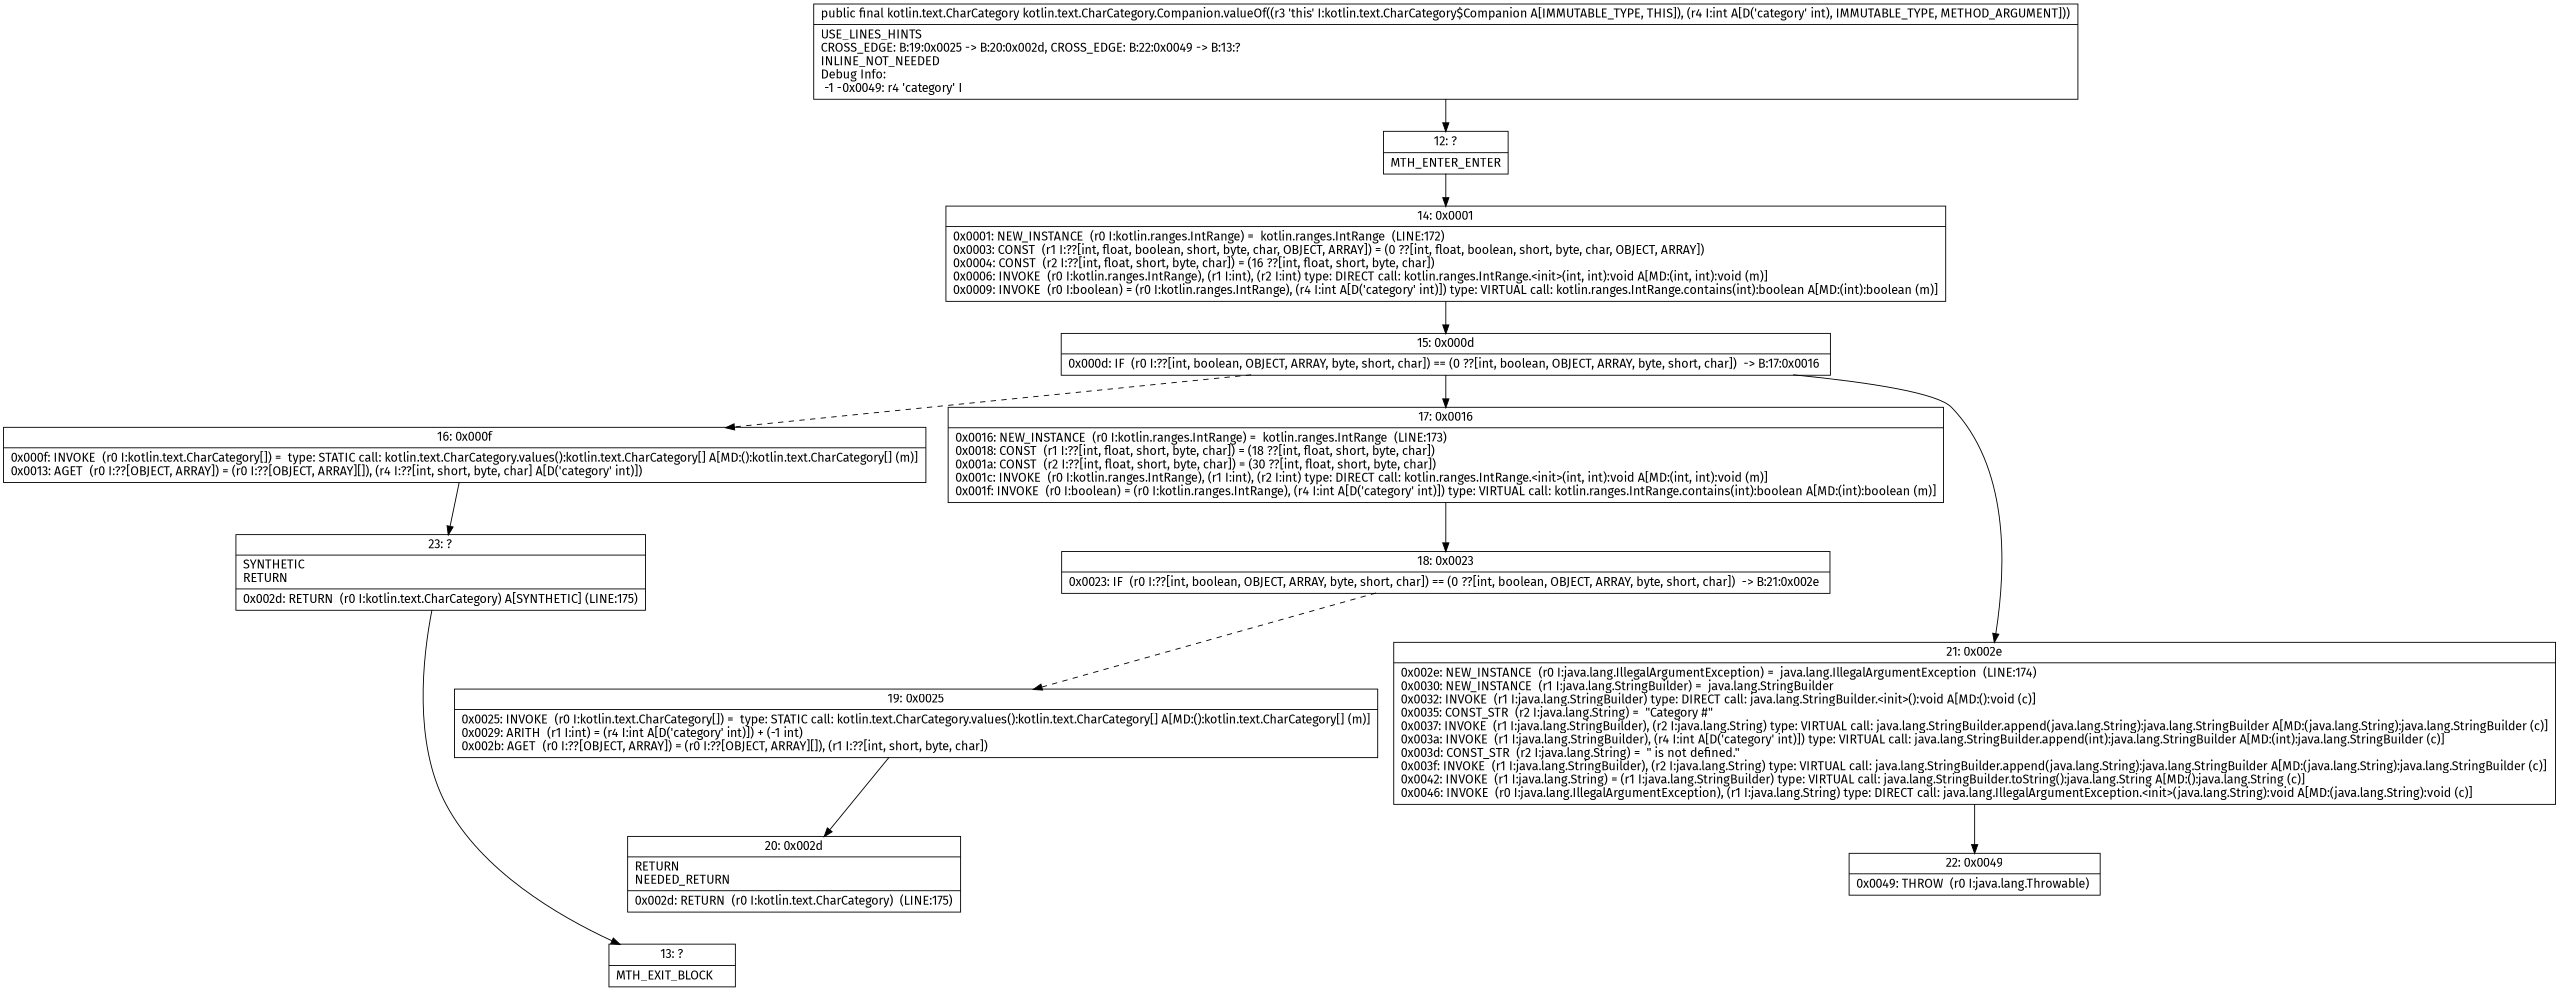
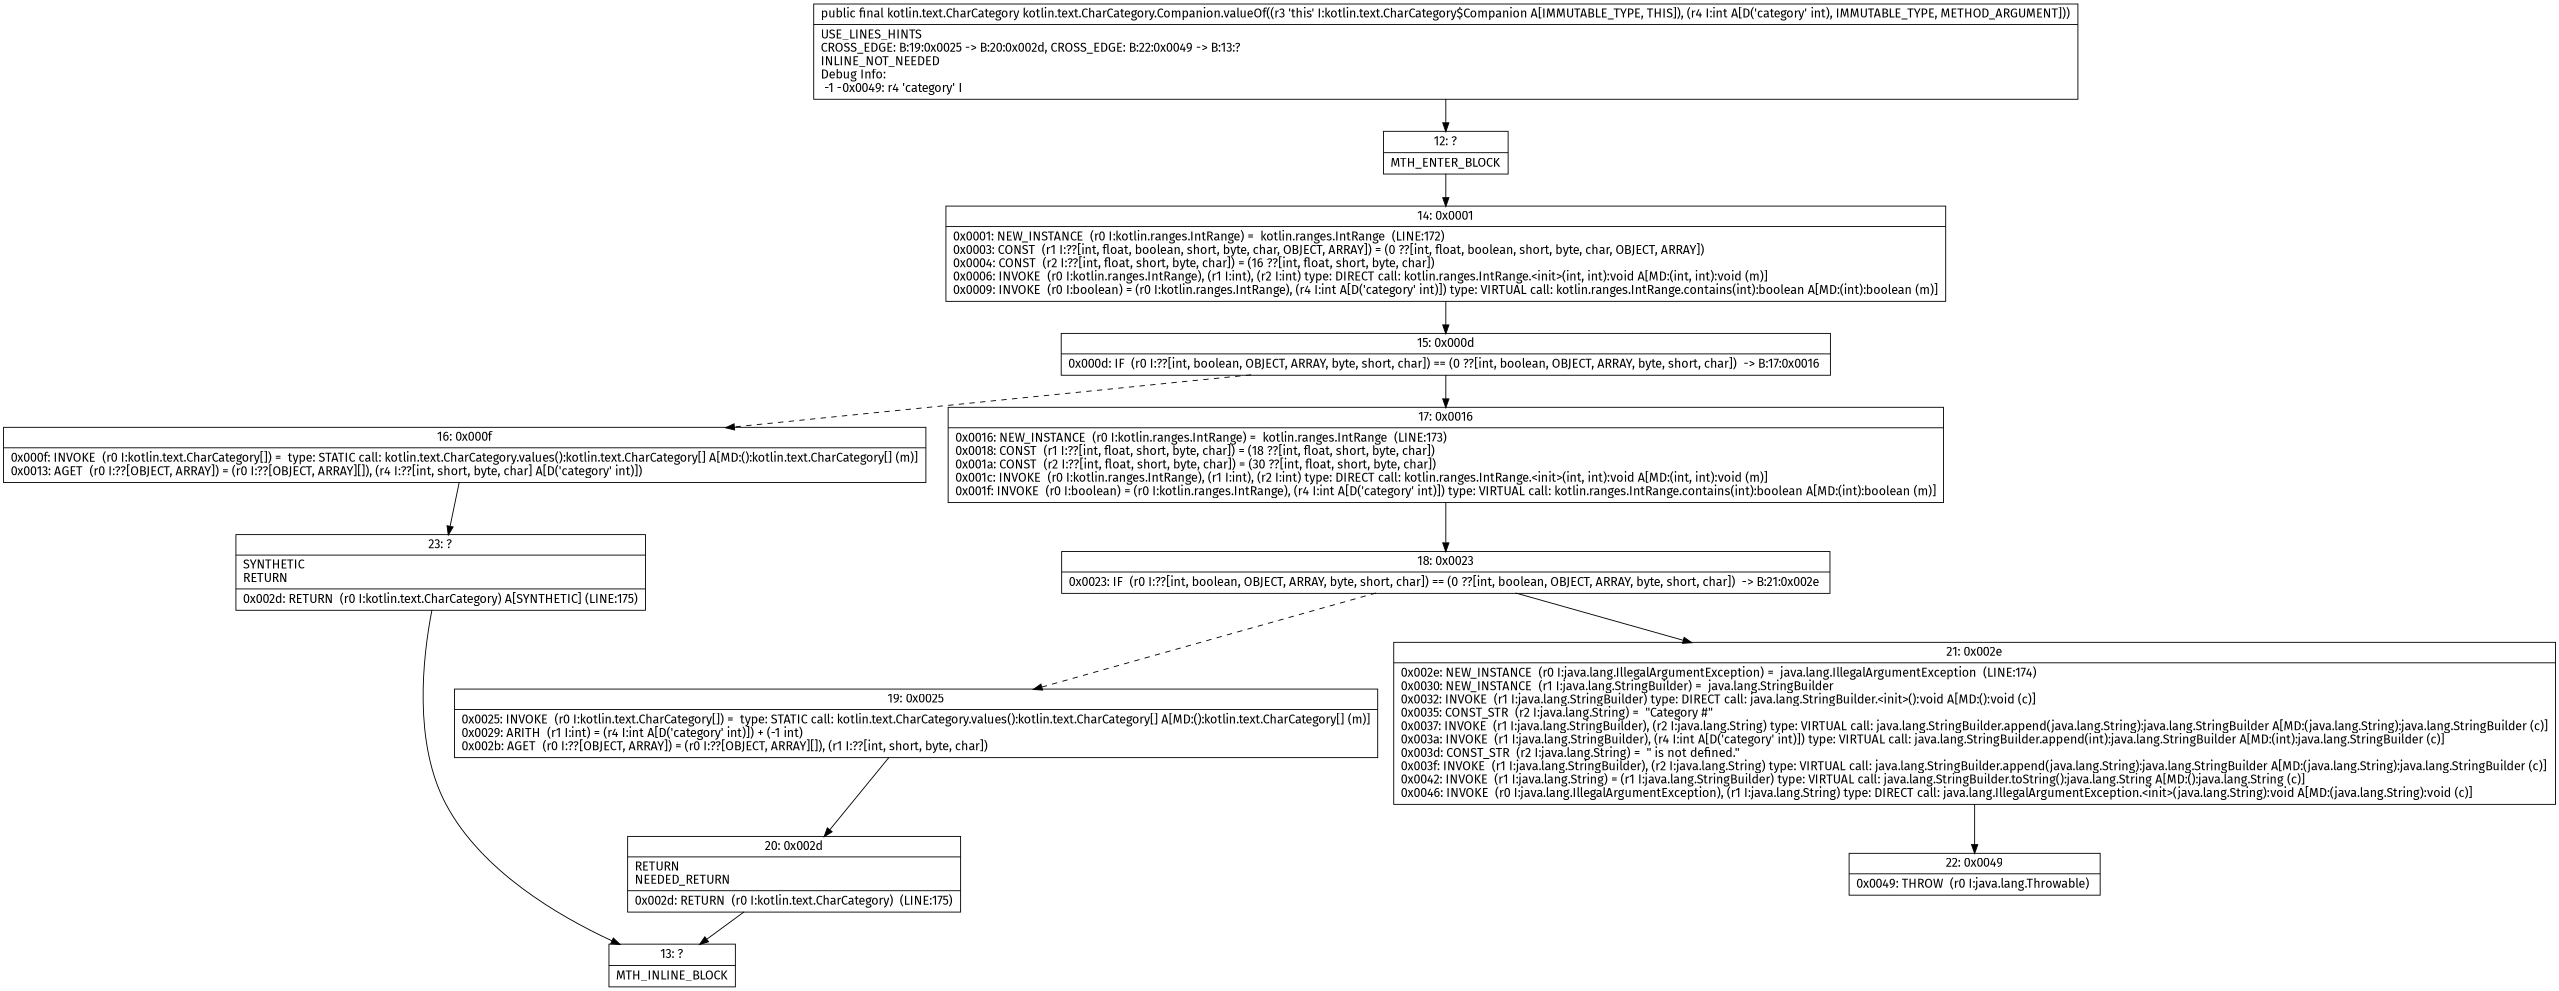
node "12: ?": text "MTH_ENTER_ENTER" -> "MTH_ENTER_BLOCK"
edge "15: 0x000d" -> "21: 0x002e": now "18: 0x0023" -> "21: 0x002e"
edge "20: 0x002d" -> "13: ?": added
node "13: ?": text "MTH_EXIT_BLOCK" -> "MTH_INLINE_BLOCK"
